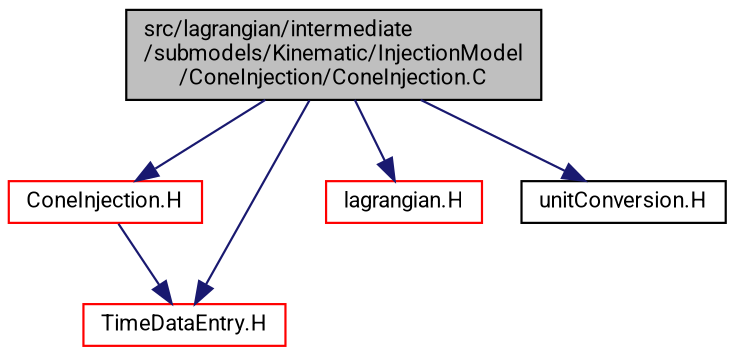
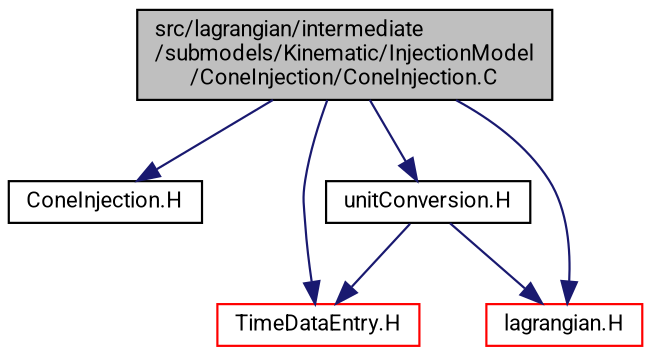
node "ConeInjection.H": color red -> black
edge "ConeInjection.H" -> "TimeDataEntry.H": now "unitConversion.H" -> "TimeDataEntry.H"
edge "unitConversion.H" -> "lagrangian.H": added
